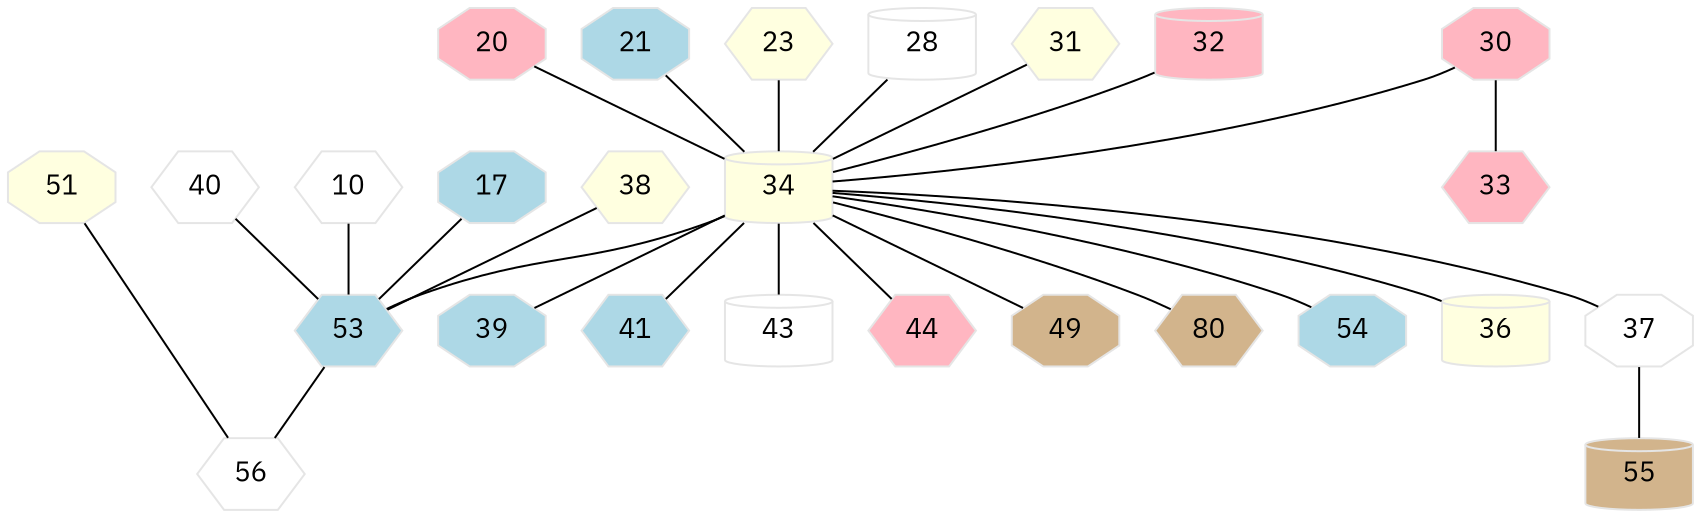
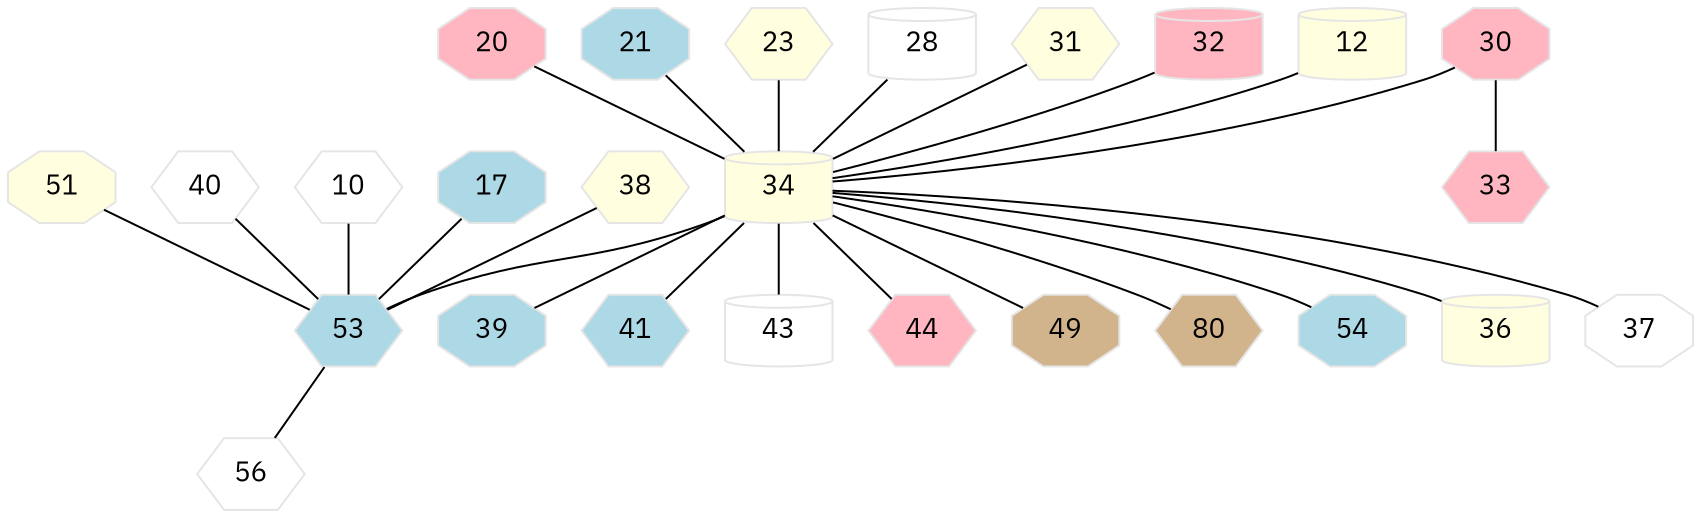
node "12": added
edge "51" -- "56": now "51" -- "53"
node "55": removed
